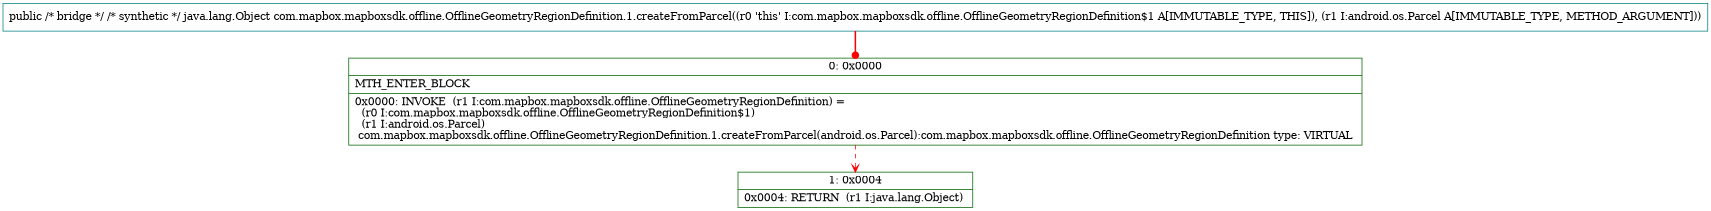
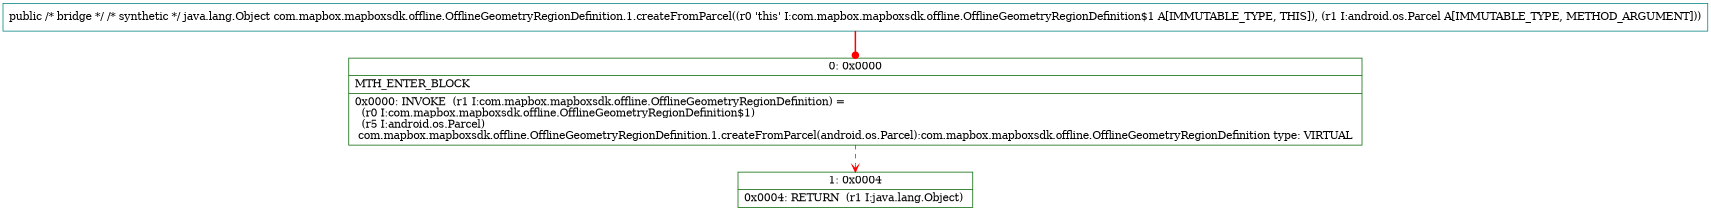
node "0: 0x0000": text "(r1 I:android.os.Parcel)" -> "(r5 I:android.os.Parcel)"
